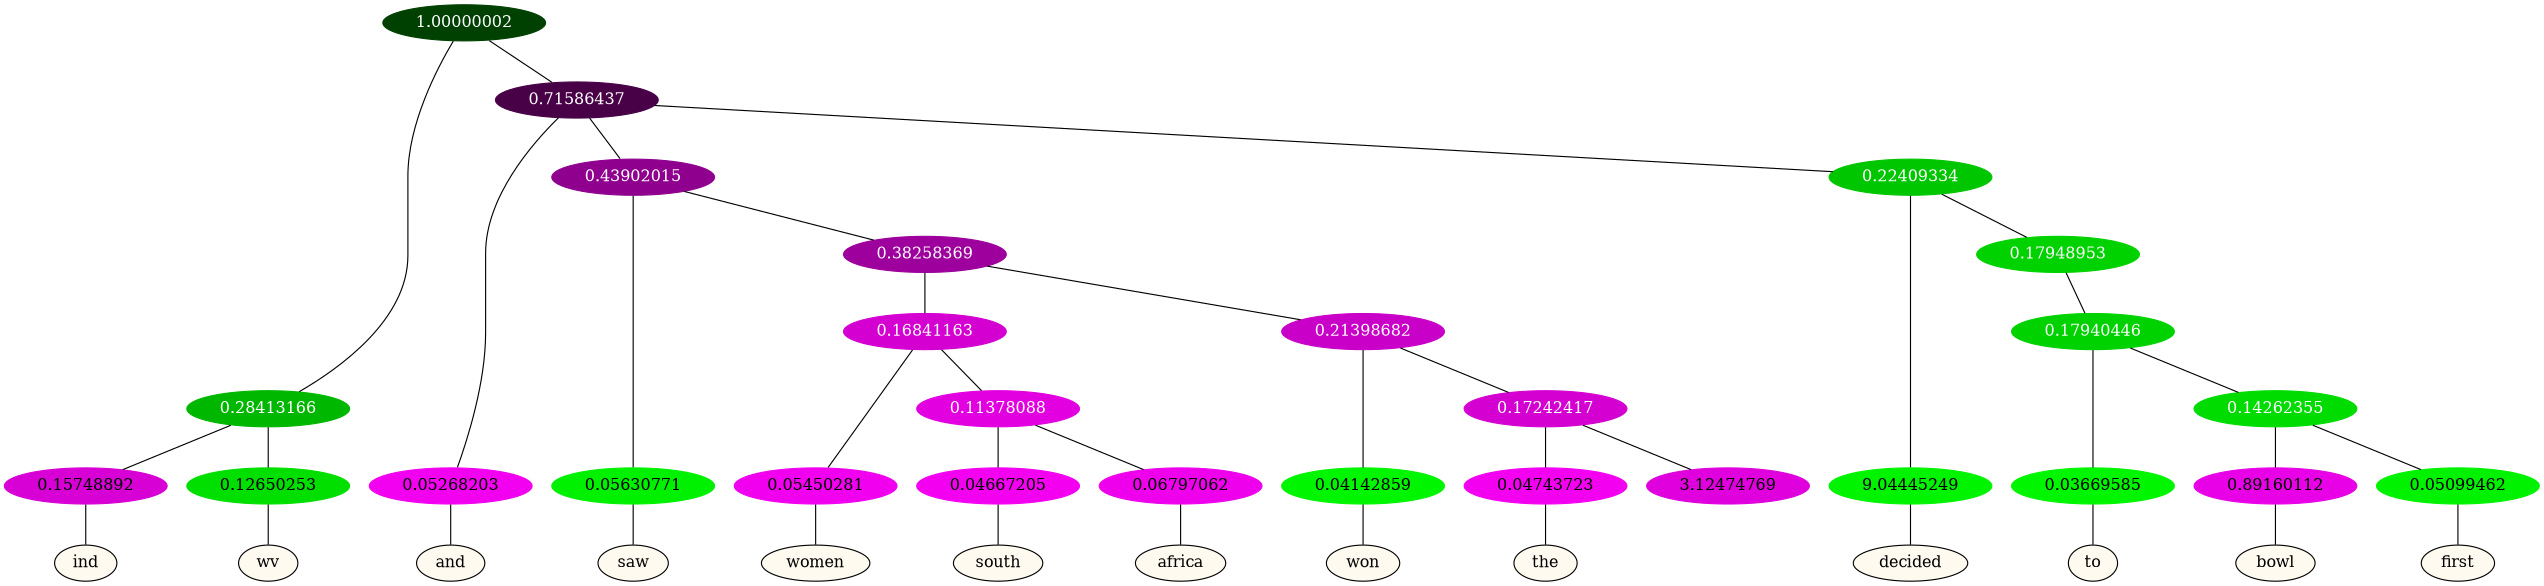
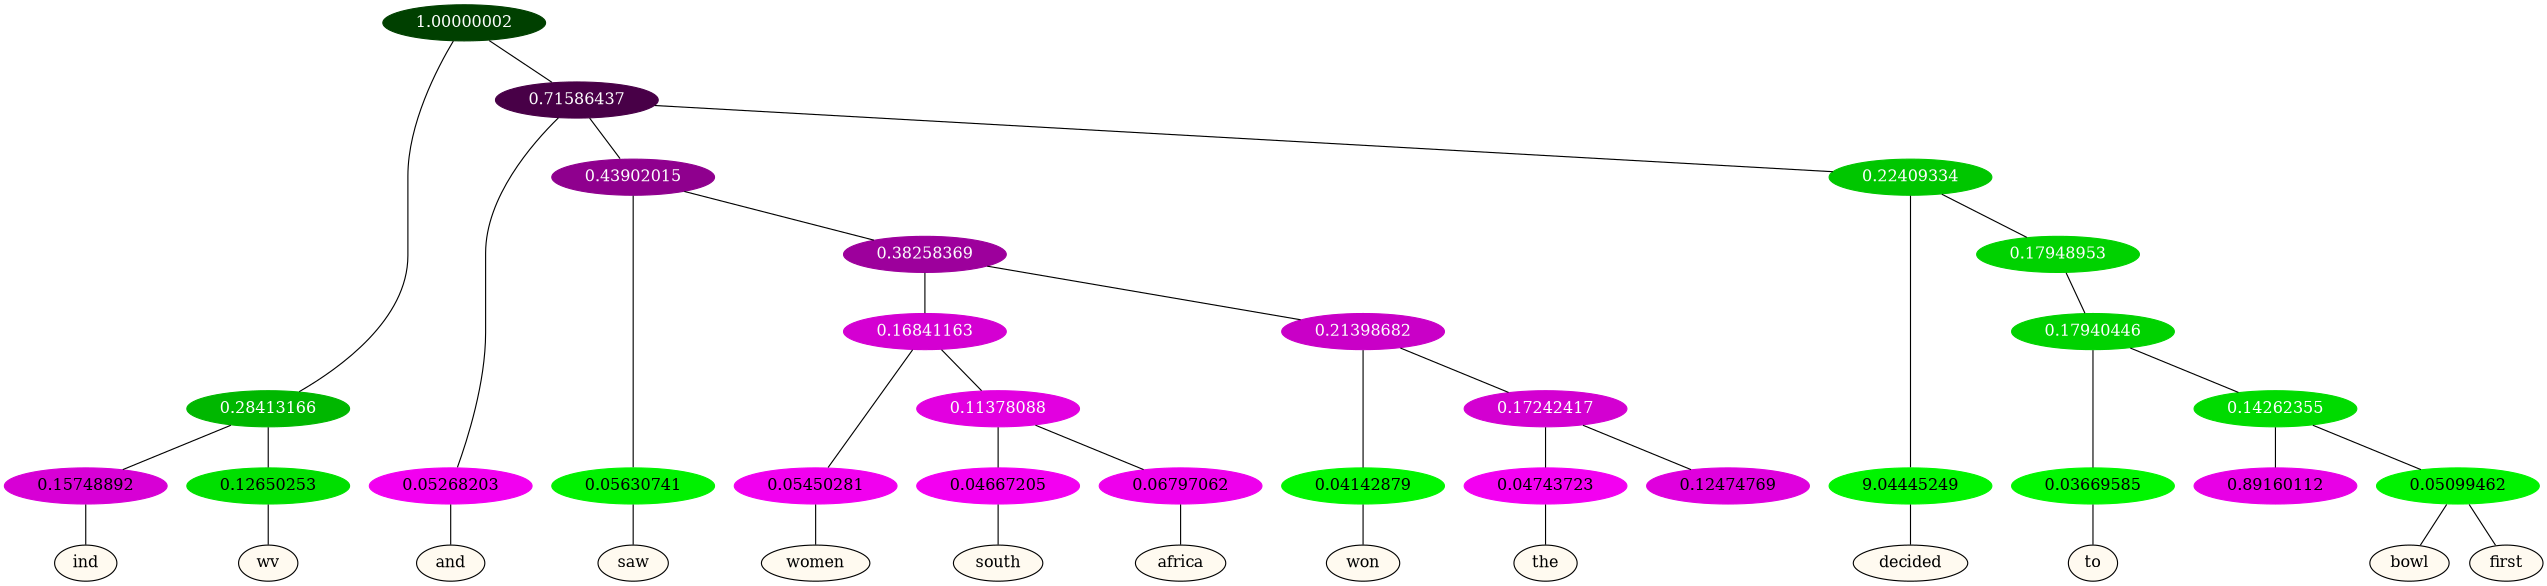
node "0.05630771": label "0.05630771" -> "0.05630741"
node "0.04142859": label "0.04142859" -> "0.04142879"
node "3.12474769": label "3.12474769" -> "0.12474769"
edge "0.89160112" -- "bowl": now "0.05099462" -- "bowl"
